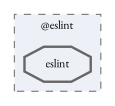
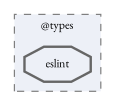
cluster "@eslint": label "@eslint" -> "@types"
